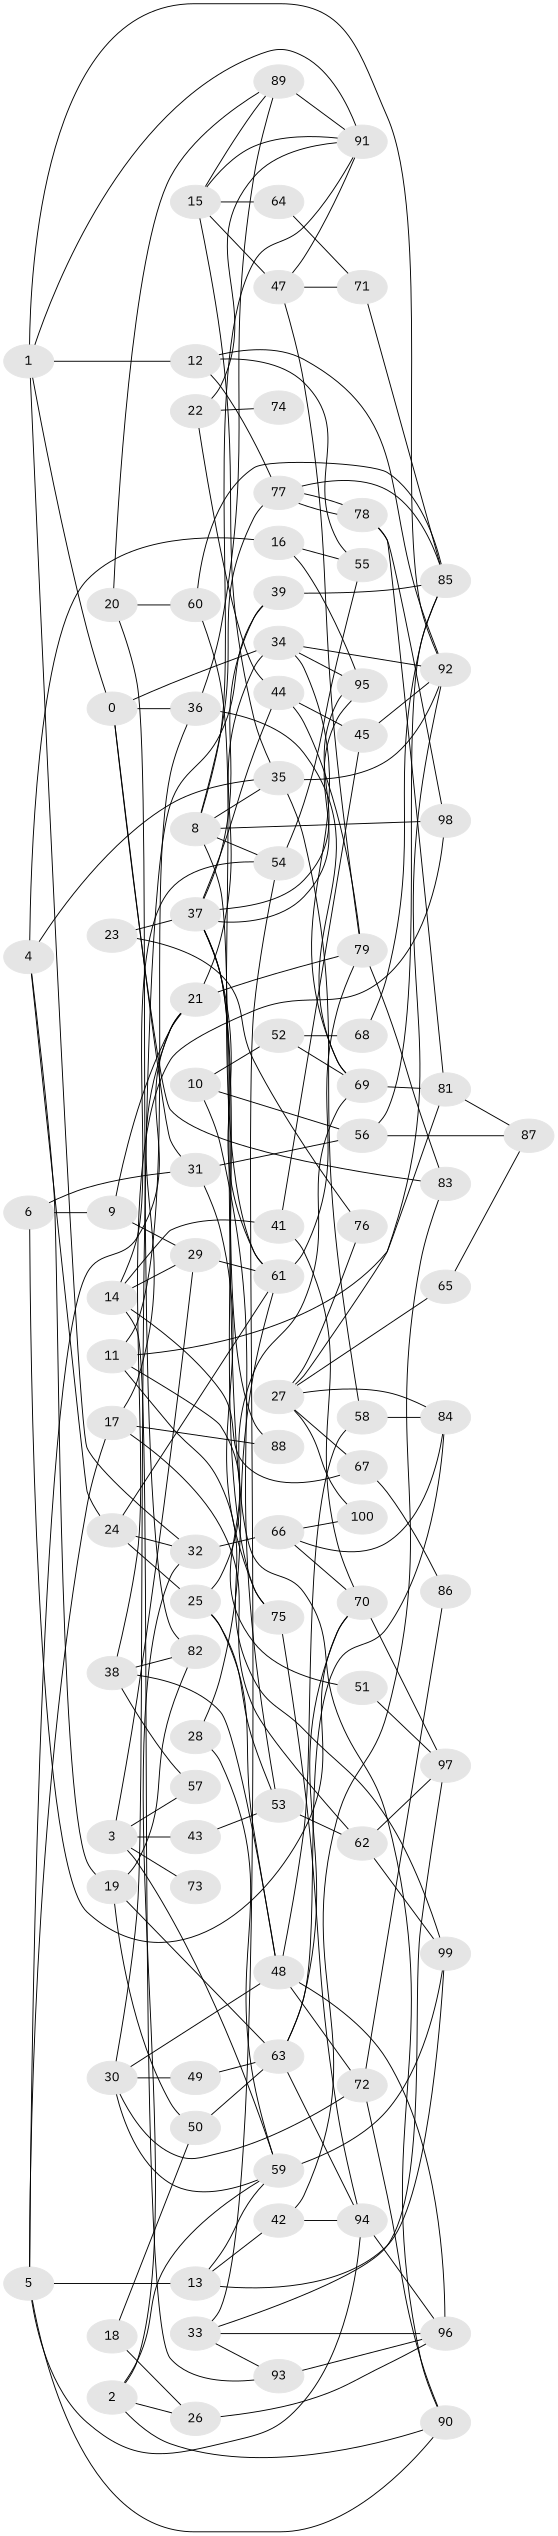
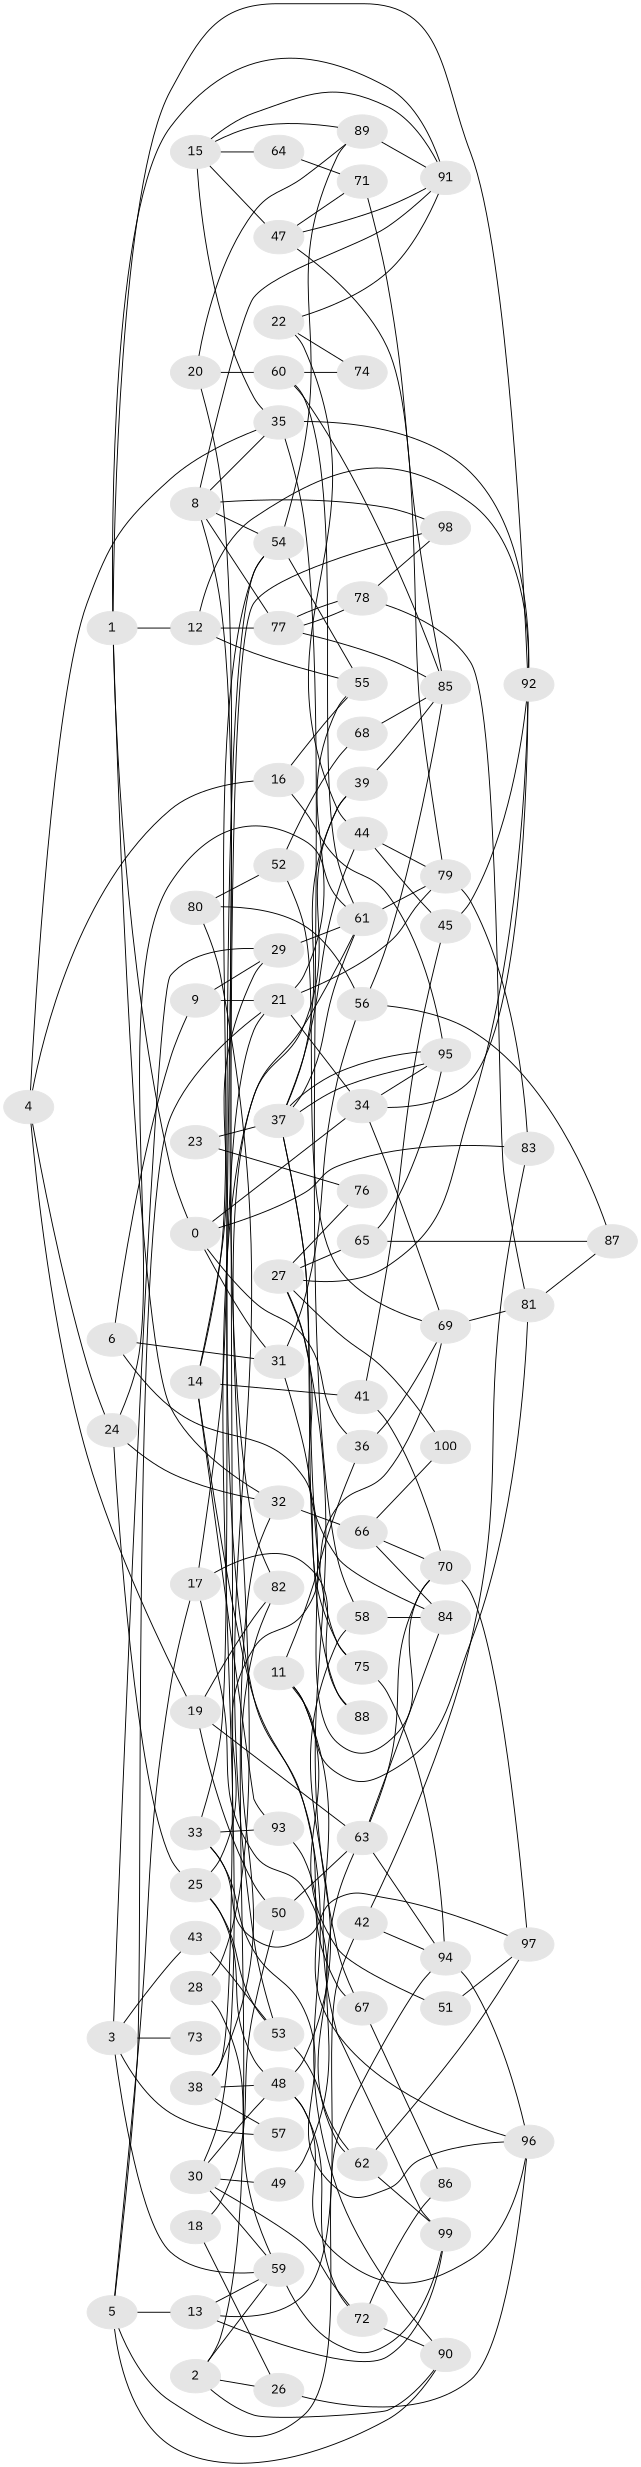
edge "60" -- "74": added
edge "89" -- "36": now "89" -- "54"
edge "55" -- "21": added
node "10": label "10" -> "80"
edge "95" -- "65": added
